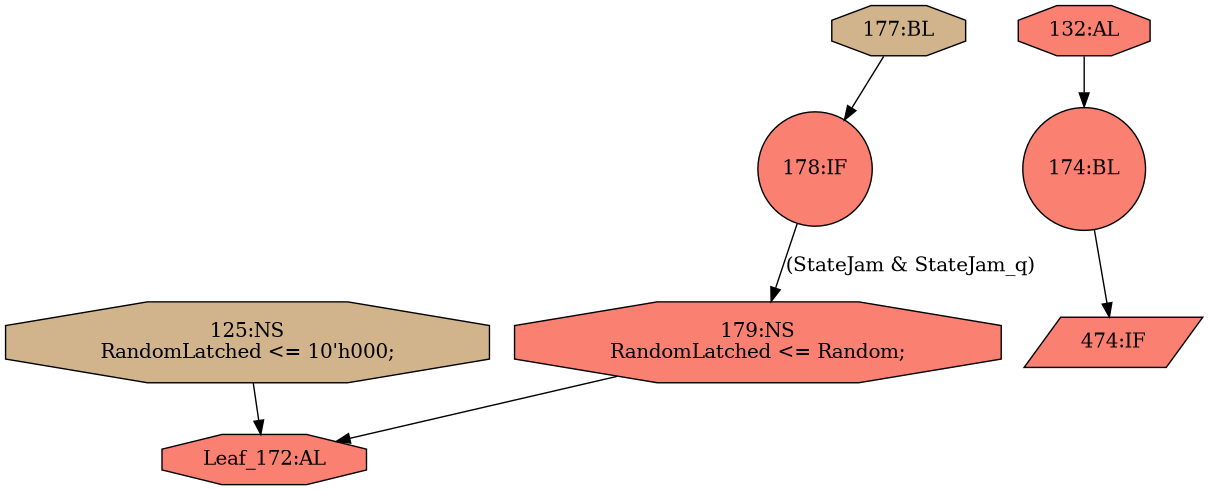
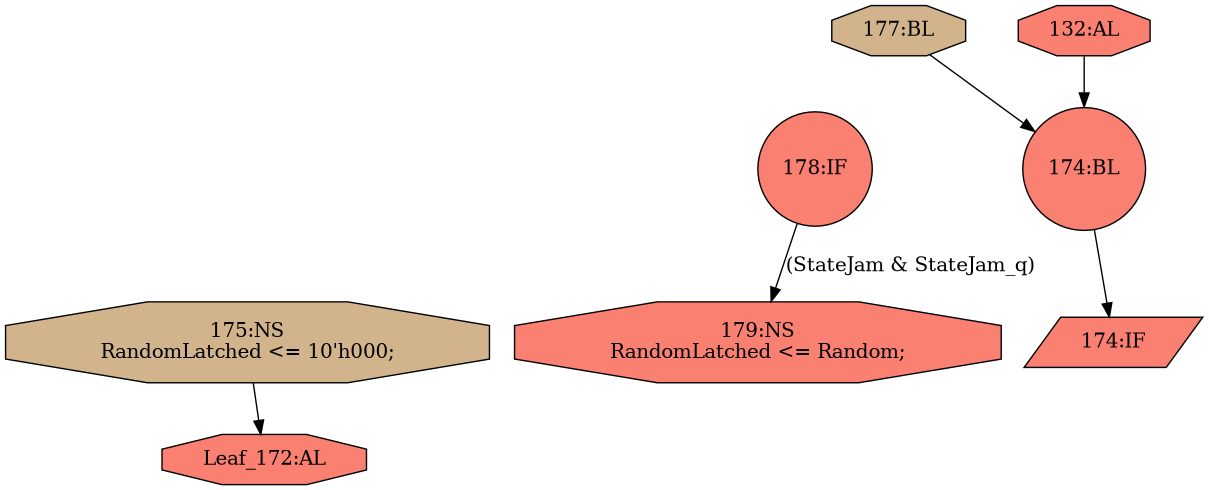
edge "177:BL" -> "178:IF": now "177:BL" -> "174:BL"
node "125:NS RandomLatched <= 10'h000;": label "125:NS RandomLatched <= 10'h000;" -> "175:NS RandomLatched <= 10'h000;"
node "474:IF": label "474:IF" -> "174:IF"
edge "179:NS RandomLatched <= Random;" -> "Leaf_172:AL": removed
